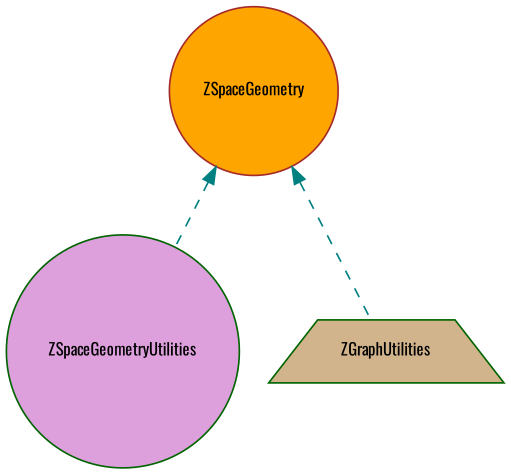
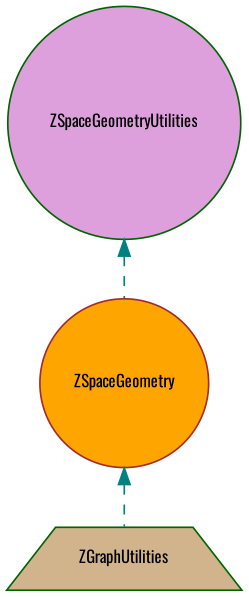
edge "ZSpaceGeometryUtilities" -> "ZSpaceGeometry": reversed
